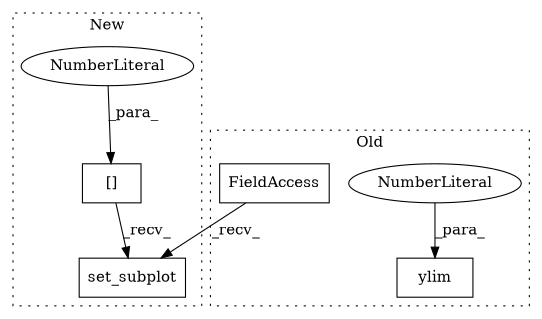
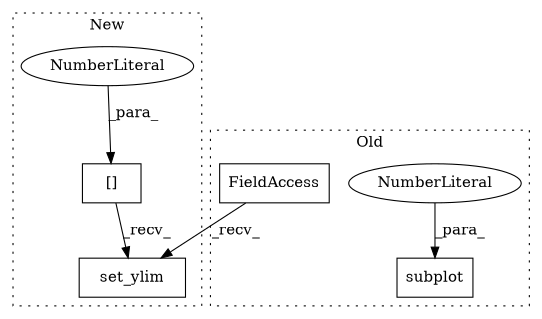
node "set_subplot": label "set_subplot" -> "set_ylim"
node "ylim": label "ylim" -> "subplot"
